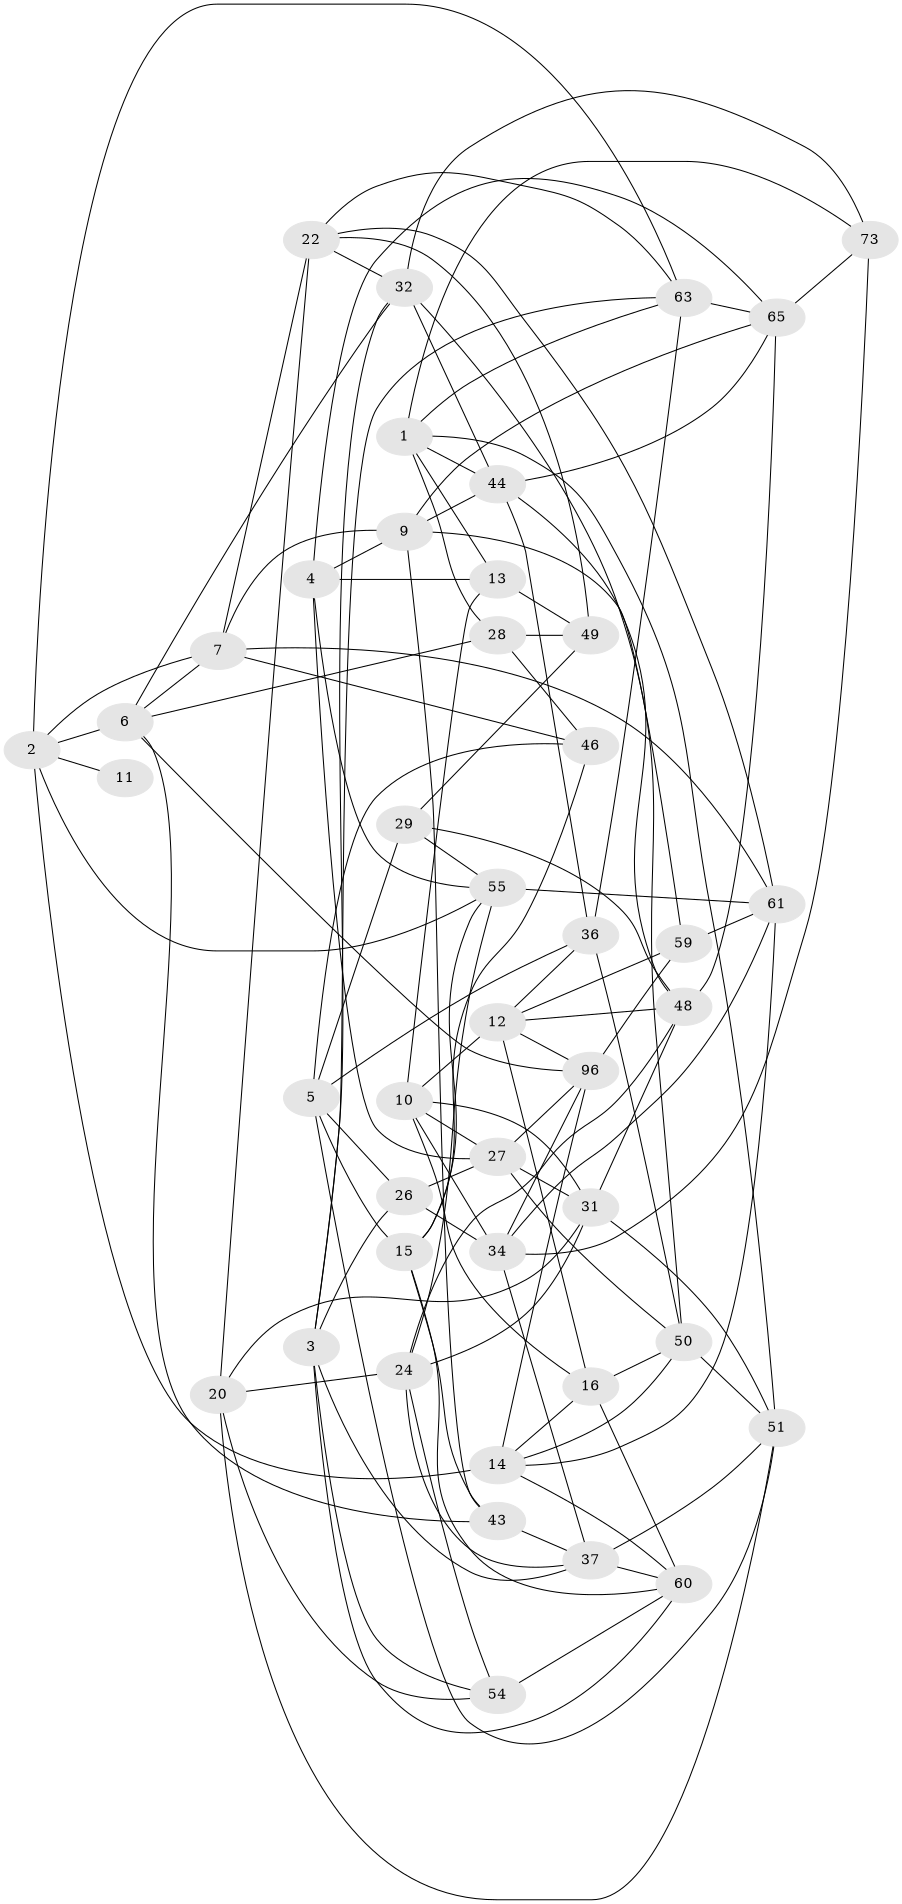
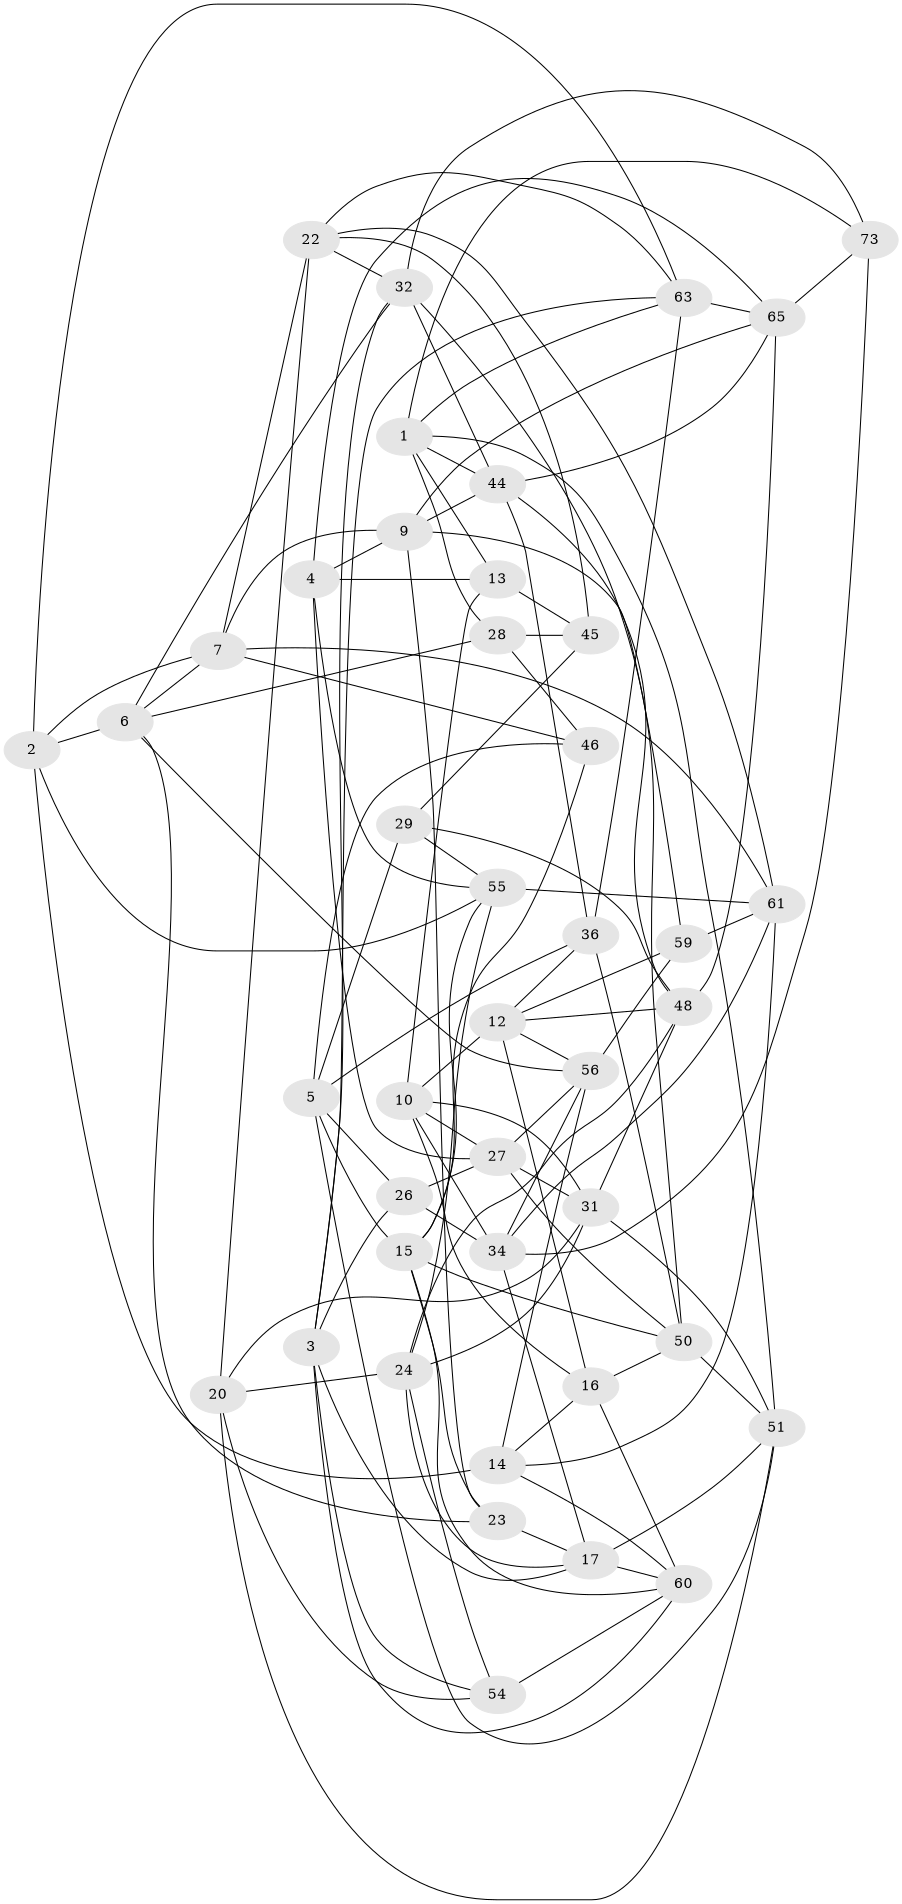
node "49": label "49" -> "45"
node "11": removed
node "96": label "96" -> "56"
edge "50" -- "14": now "50" -- "15"
node "43": label "43" -> "23"
node "37": label "37" -> "17"
